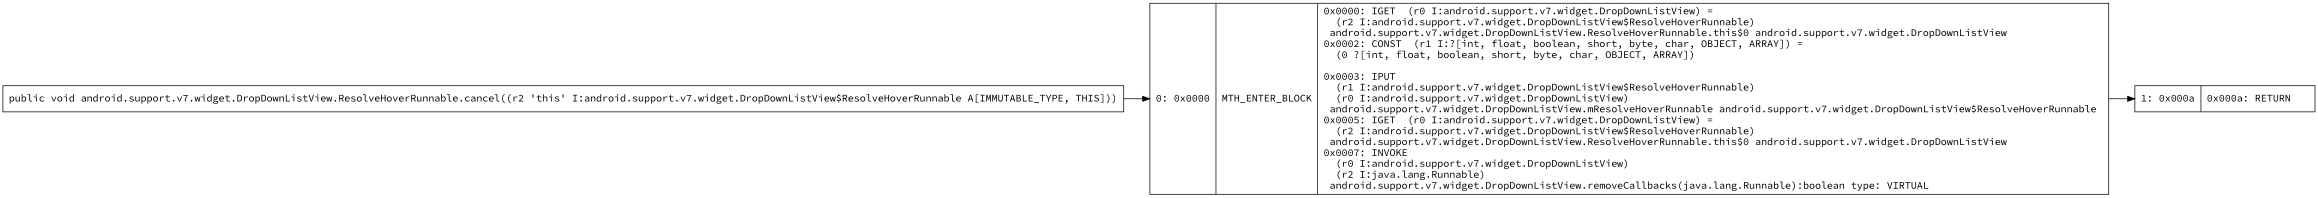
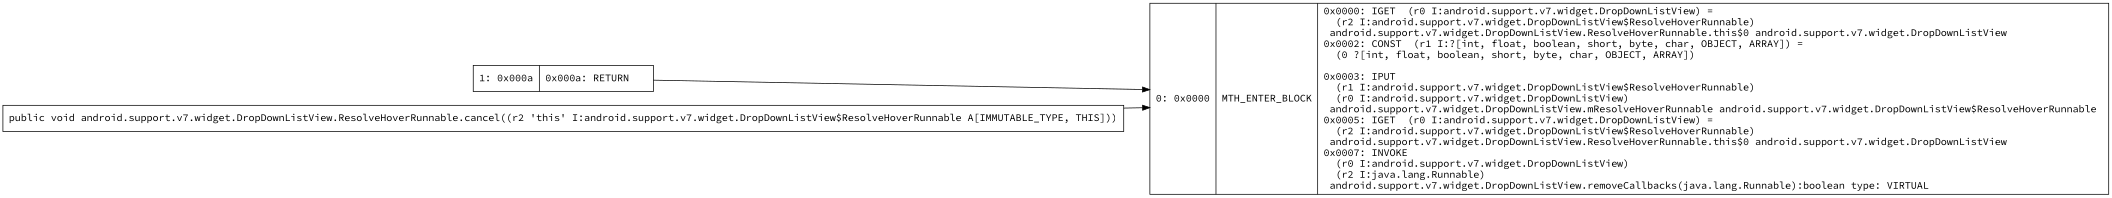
edge "0: 0x0000" -> "1: 0x000a": reversed
